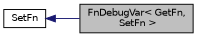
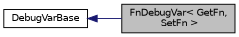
node "SetFn": label "SetFn" -> "DebugVarBase"
